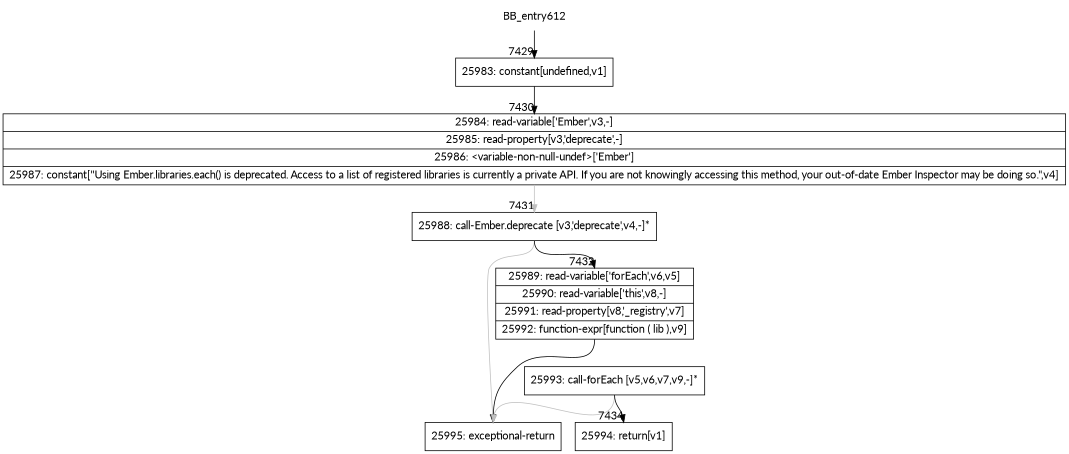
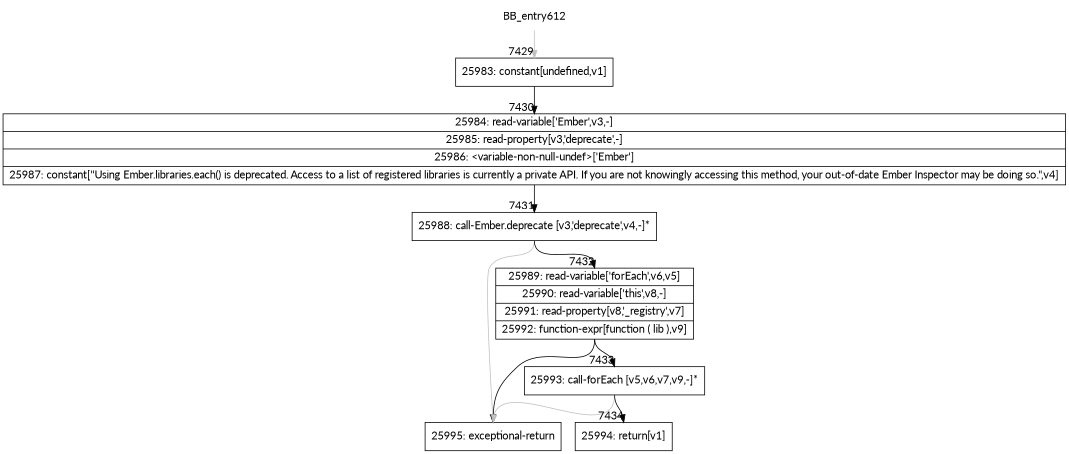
edge "BB_entry612" -> "25983: constant[undefined,v1]": color black -> gray
edge "25984: read-variable['Ember',v3,-]" -> "25988: call-Ember.deprecate [v3,'deprecate',v4,-]*": color gray -> black
edge "25989: read-variable['forEach',v6,v5]" -> "25993: call-forEach [v5,v6,v7,v9,-]*": added
